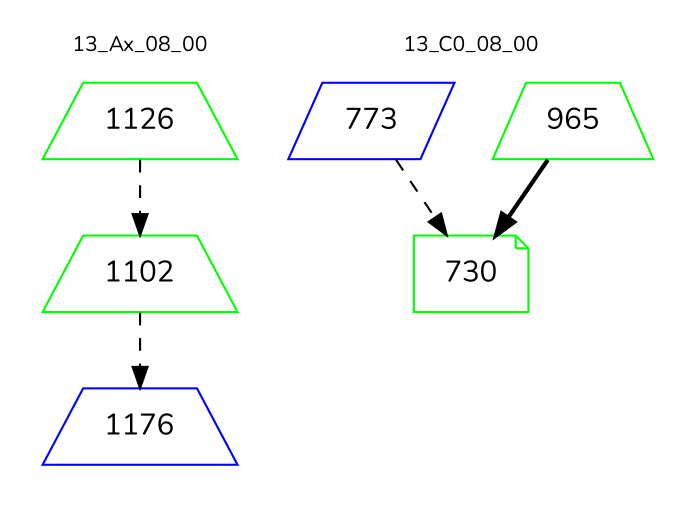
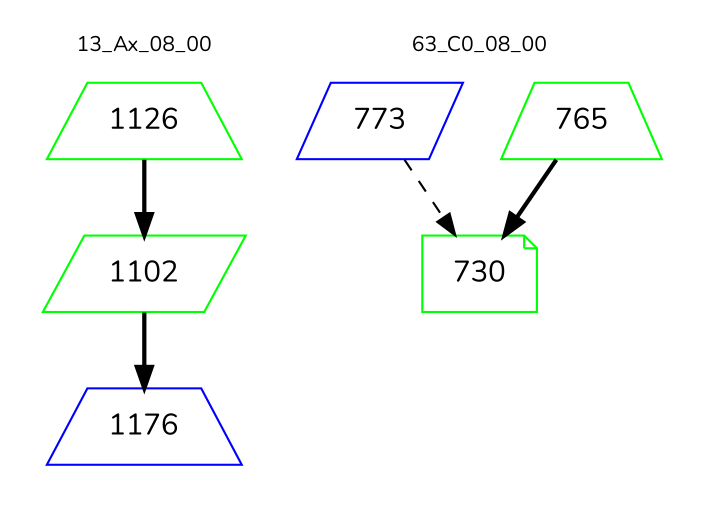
cluster "13_C0_08_00": label "13_C0_08_00" -> "63_C0_08_00"
node "965": label "965" -> "765"
edge "1126" -> "1102": style dashed -> bold
node "1102": shape trapezium -> parallelogram
edge "1102" -> "1176": style dashed -> bold
